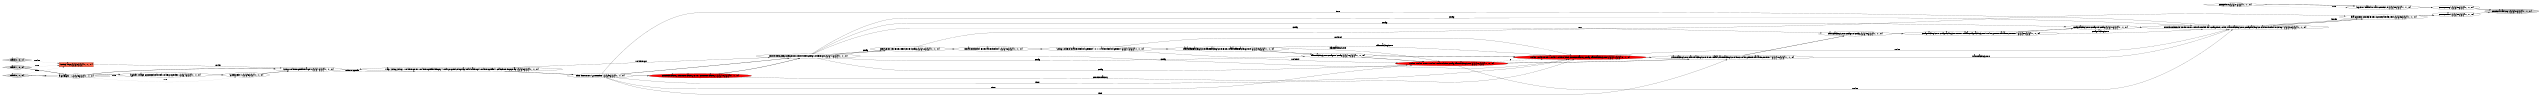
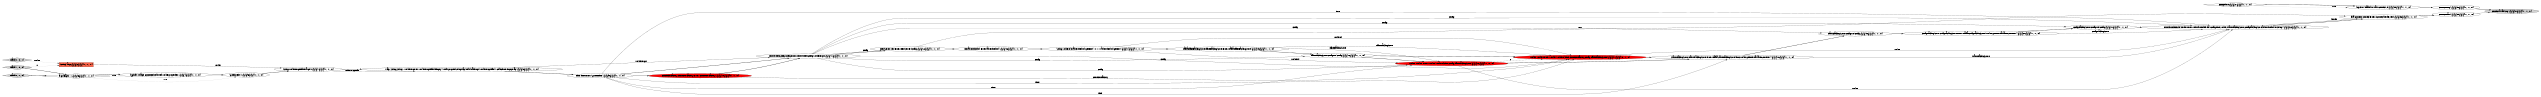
edge "main['1', '0', '0']" -> "String(( args@@@2@@@['1', '1', '1']": label "true" -> "0"
edge "args.length < 1@@@3@@@['1', '1', '0']" -> "String workerPropsFile = args(0(@@@7@@@['1', '1', '0']": removed
edge "main['0', '1', '0']" -> "String(( args@@@2@@@['1', '1', '1']": removed, label "true"
